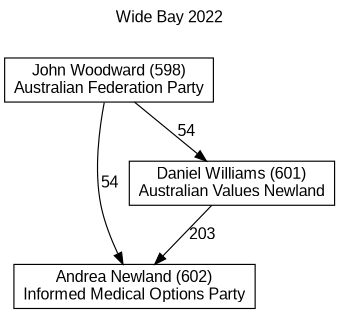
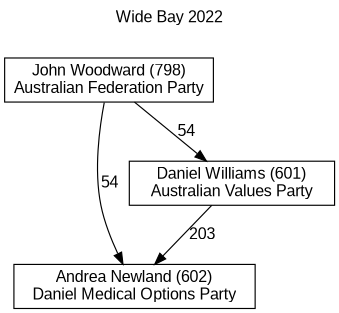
node "John Woodward (598) Australian Federation Party": label "John Woodward (598) Australian Federation Party" -> "John Woodward (798) Australian Federation Party"
node "Daniel Williams (601) Australian Values Newland": label "Daniel Williams (601) Australian Values Newland" -> "Daniel Williams (601) Australian Values Party"
node "Andrea Newland (602) Informed Medical Options Party": label "Andrea Newland (602) Informed Medical Options Party" -> "Andrea Newland (602) Daniel Medical Options Party"
